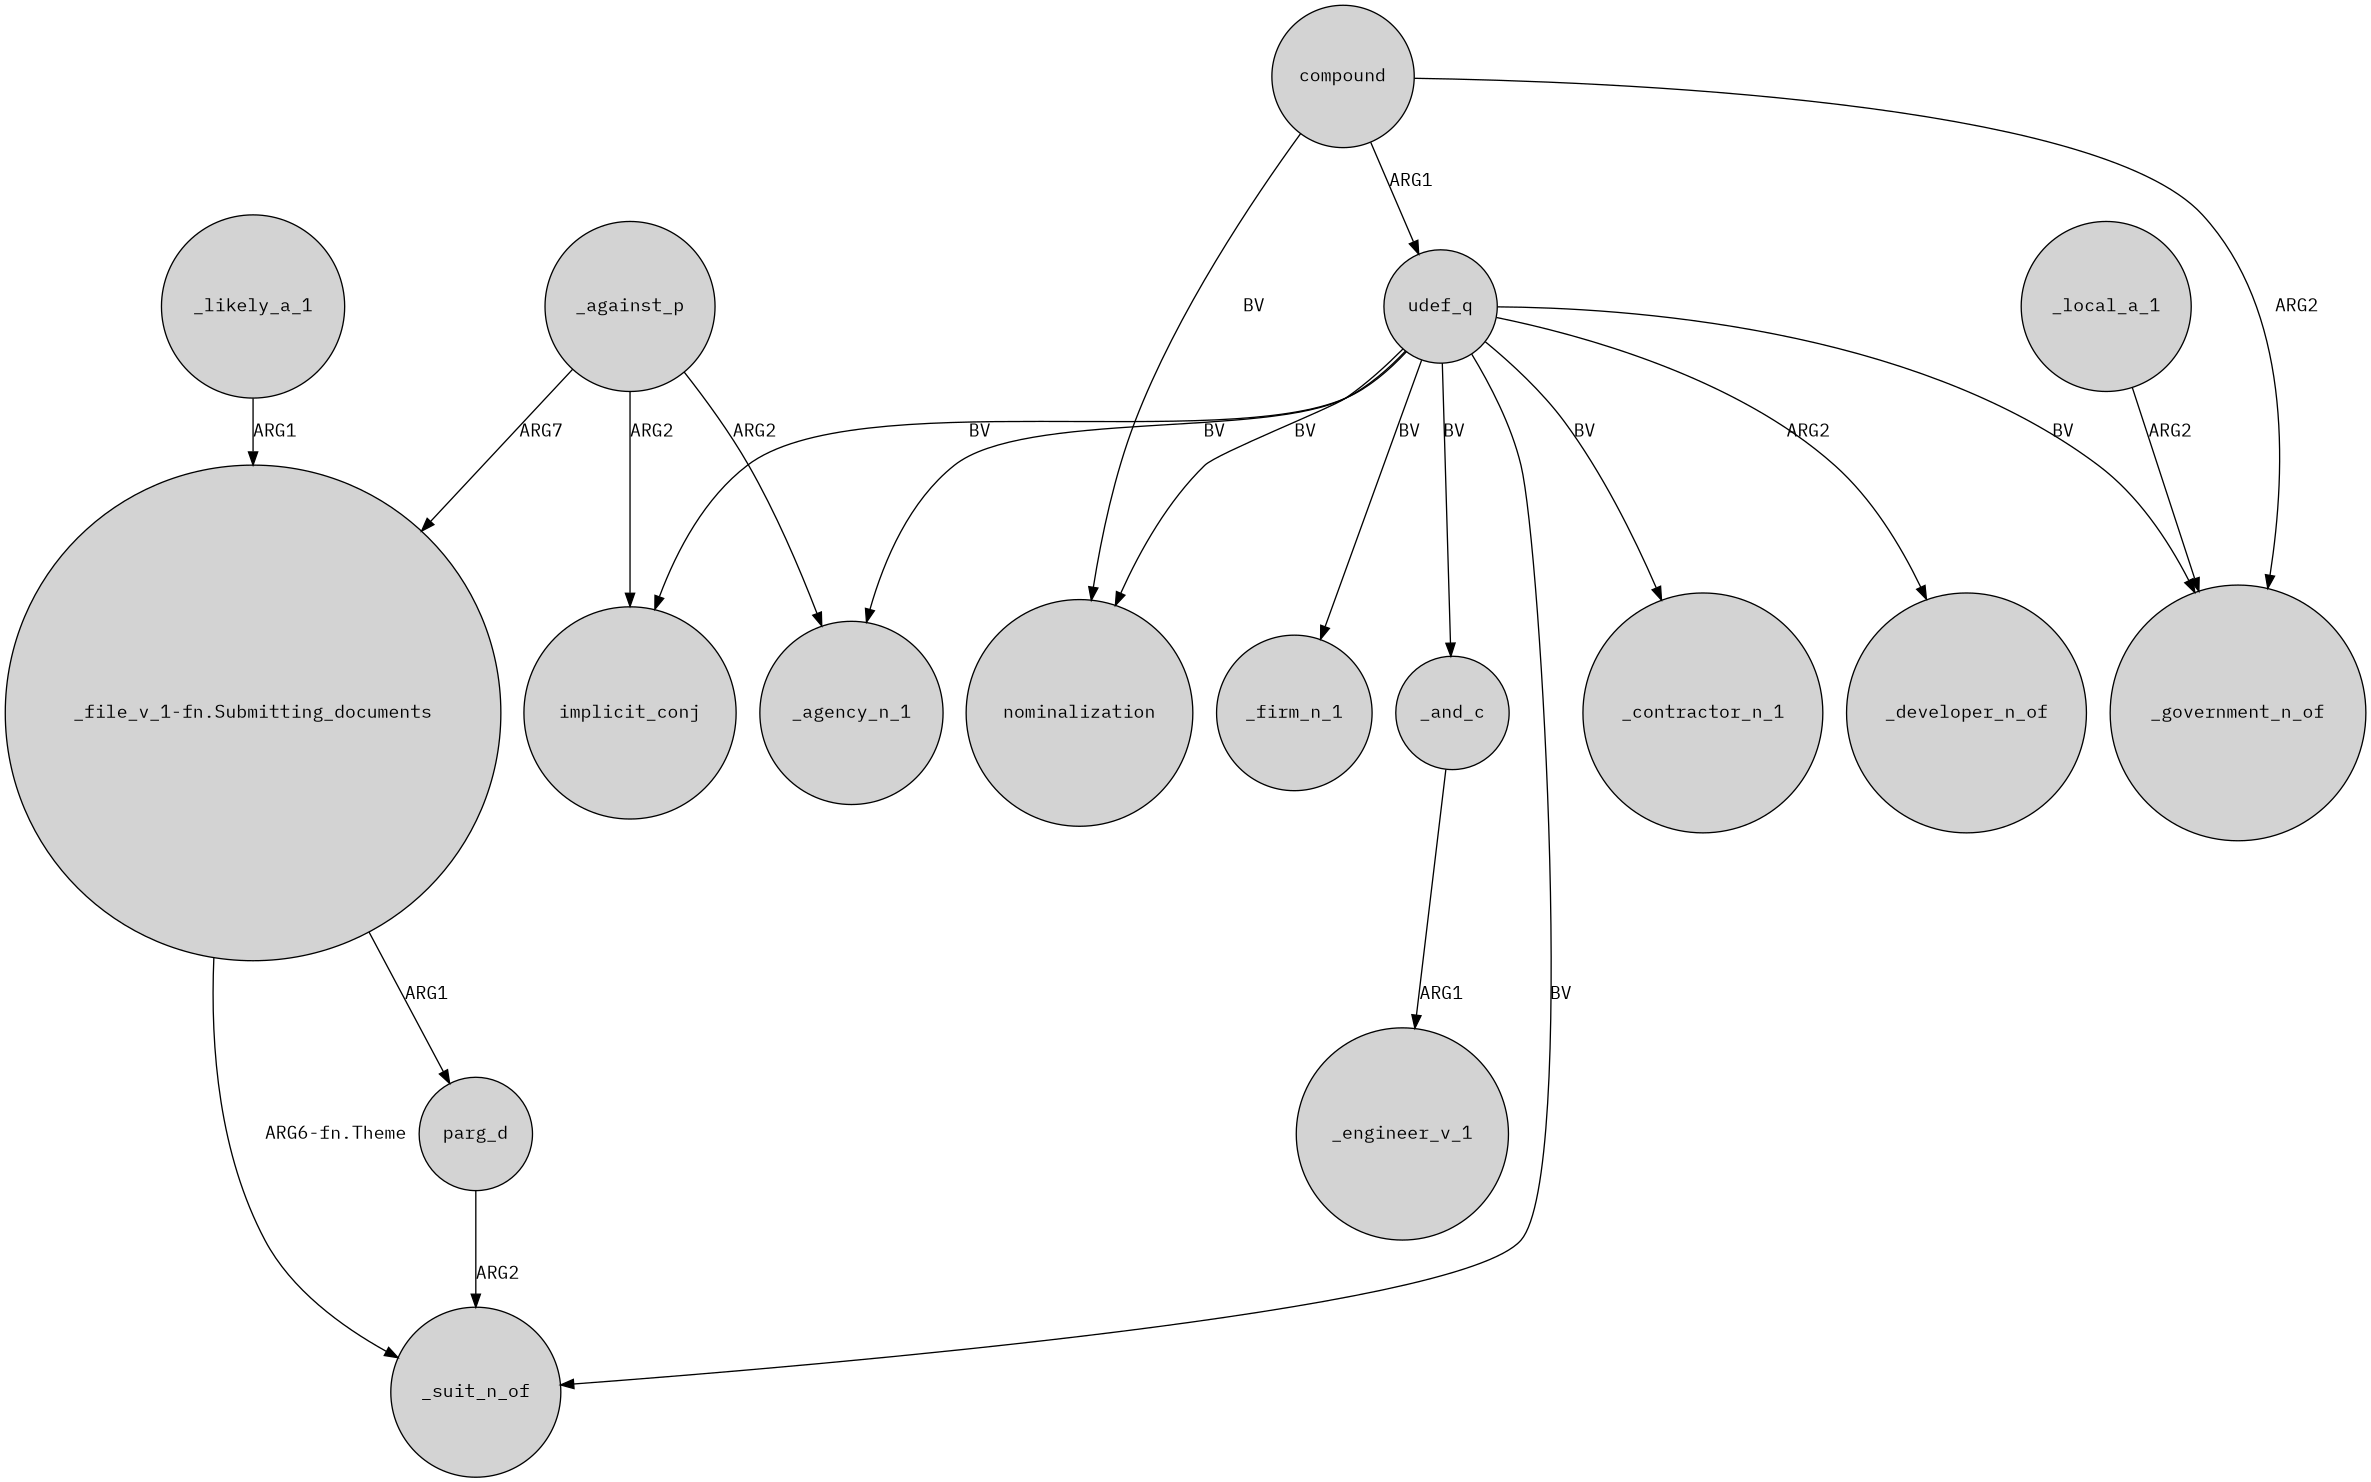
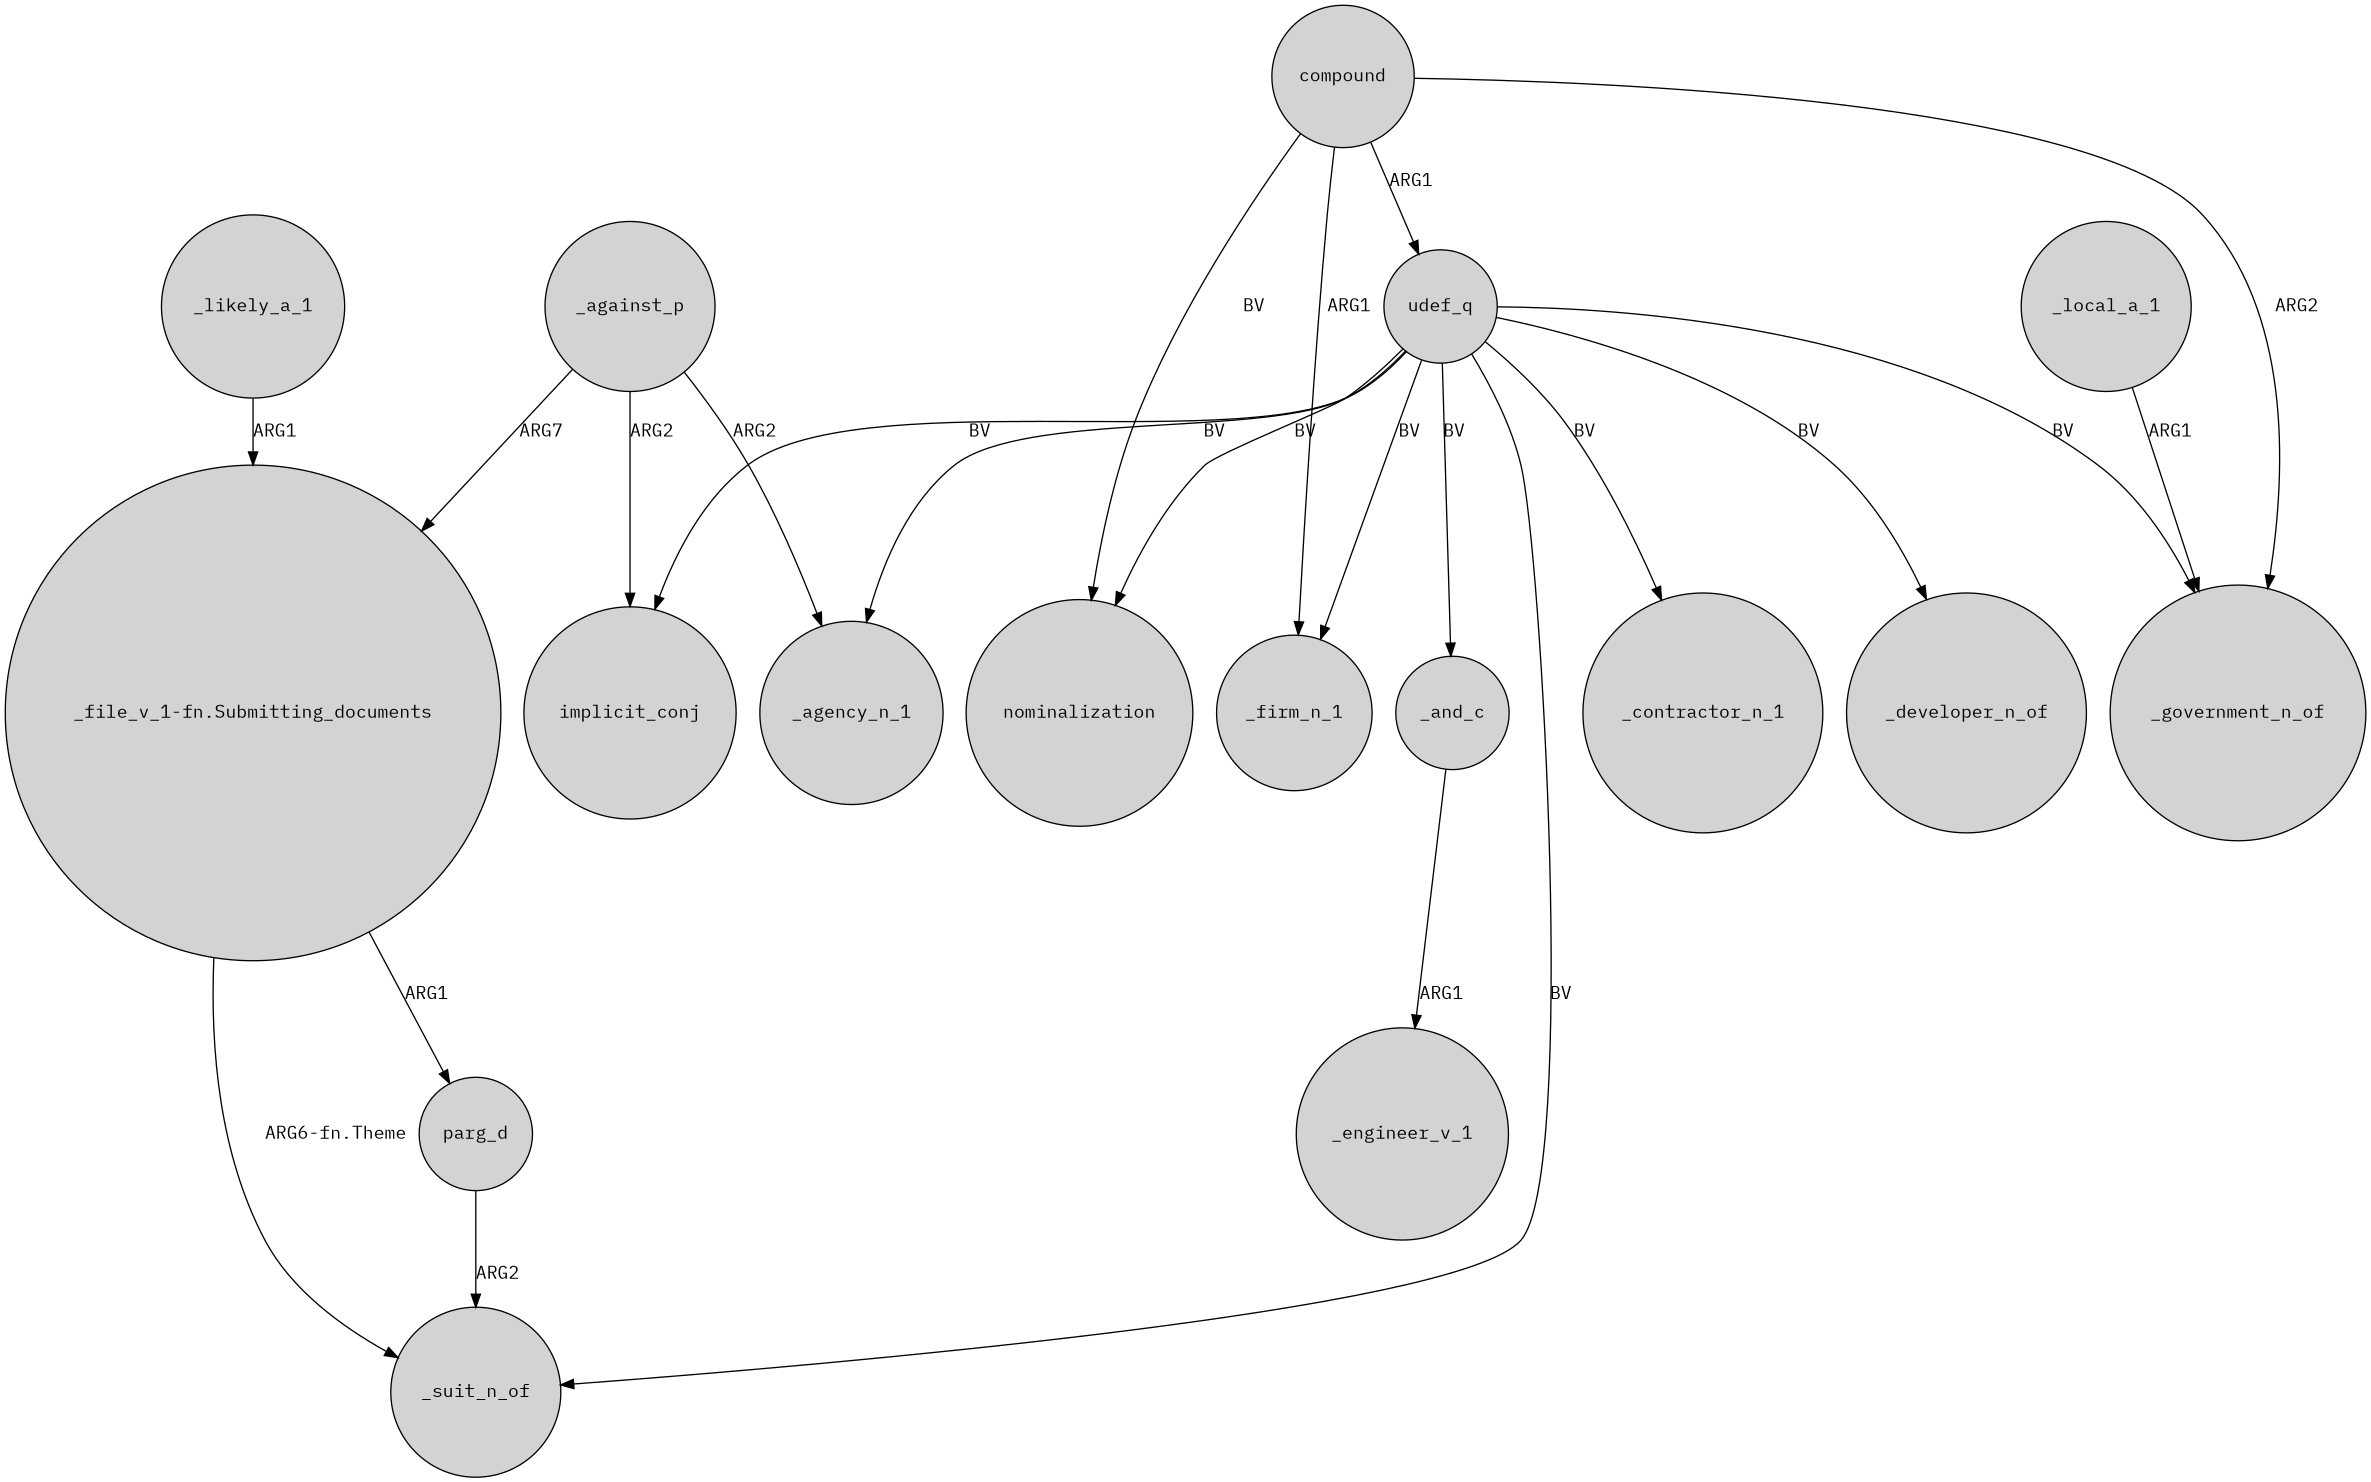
edge "compound" -> "_firm_n_1": added, label "ARG1"
edge "udef_q" -> "_developer_n_of": label "ARG2" -> "BV"
edge "_local_a_1" -> "_government_n_of": label "ARG2" -> "ARG1"
